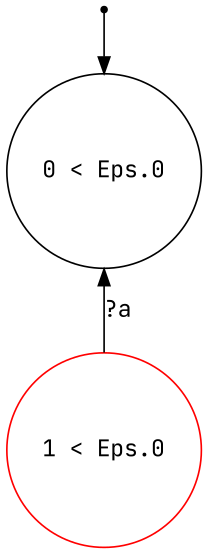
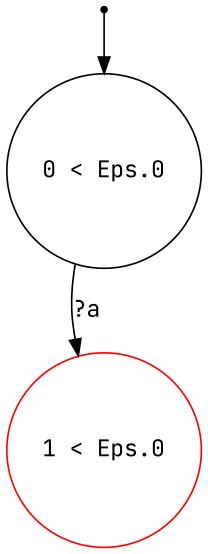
edge "1 < Eps.0" -> "0 < Eps.0": reversed
